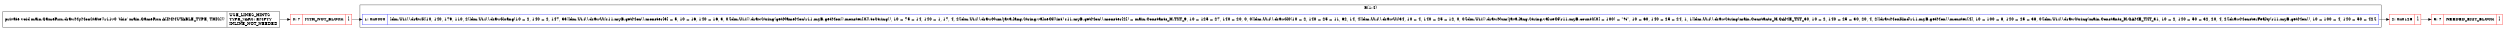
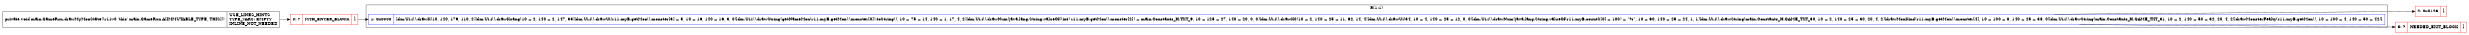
cluster "R(1:4)": label "R(1:4)" -> "R(1:1)"
node "0: ?": text "MTH_NOT_BLOCK" -> "MTH_ENTER_BLOCK"
edge "2: 0x0126" -> "3: ?": now "1: 0x0000" -> "3: ?"
